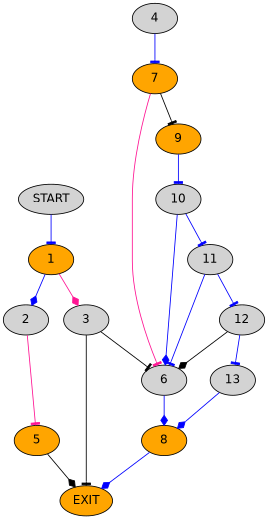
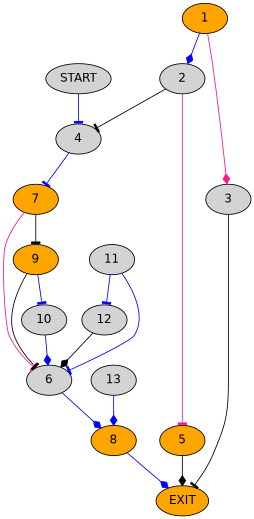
edge "2" -> "4": added
edge "START" -> "1": now "START" -> "4"
edge "10" -> "11": removed
edge "12" -> "13": removed
edge "3" -> "6": now "9" -> "6"
